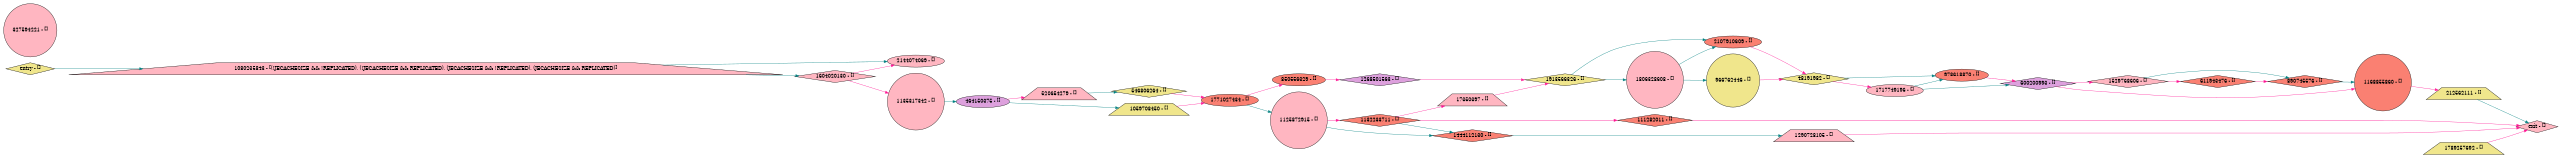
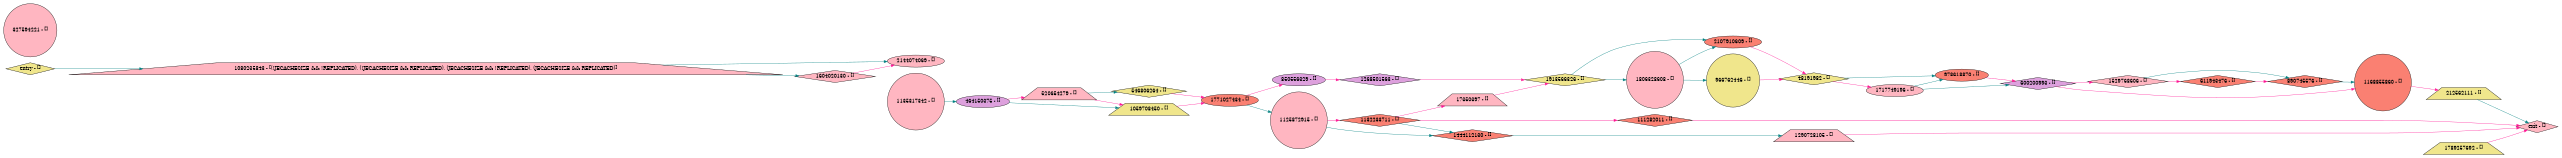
node "850556329 - []": fillcolor salmon -> plum
edge "1604020130 - []" -> "1135317342 - []": removed
edge "520654279 - []" -> "1059708450 - []": added
